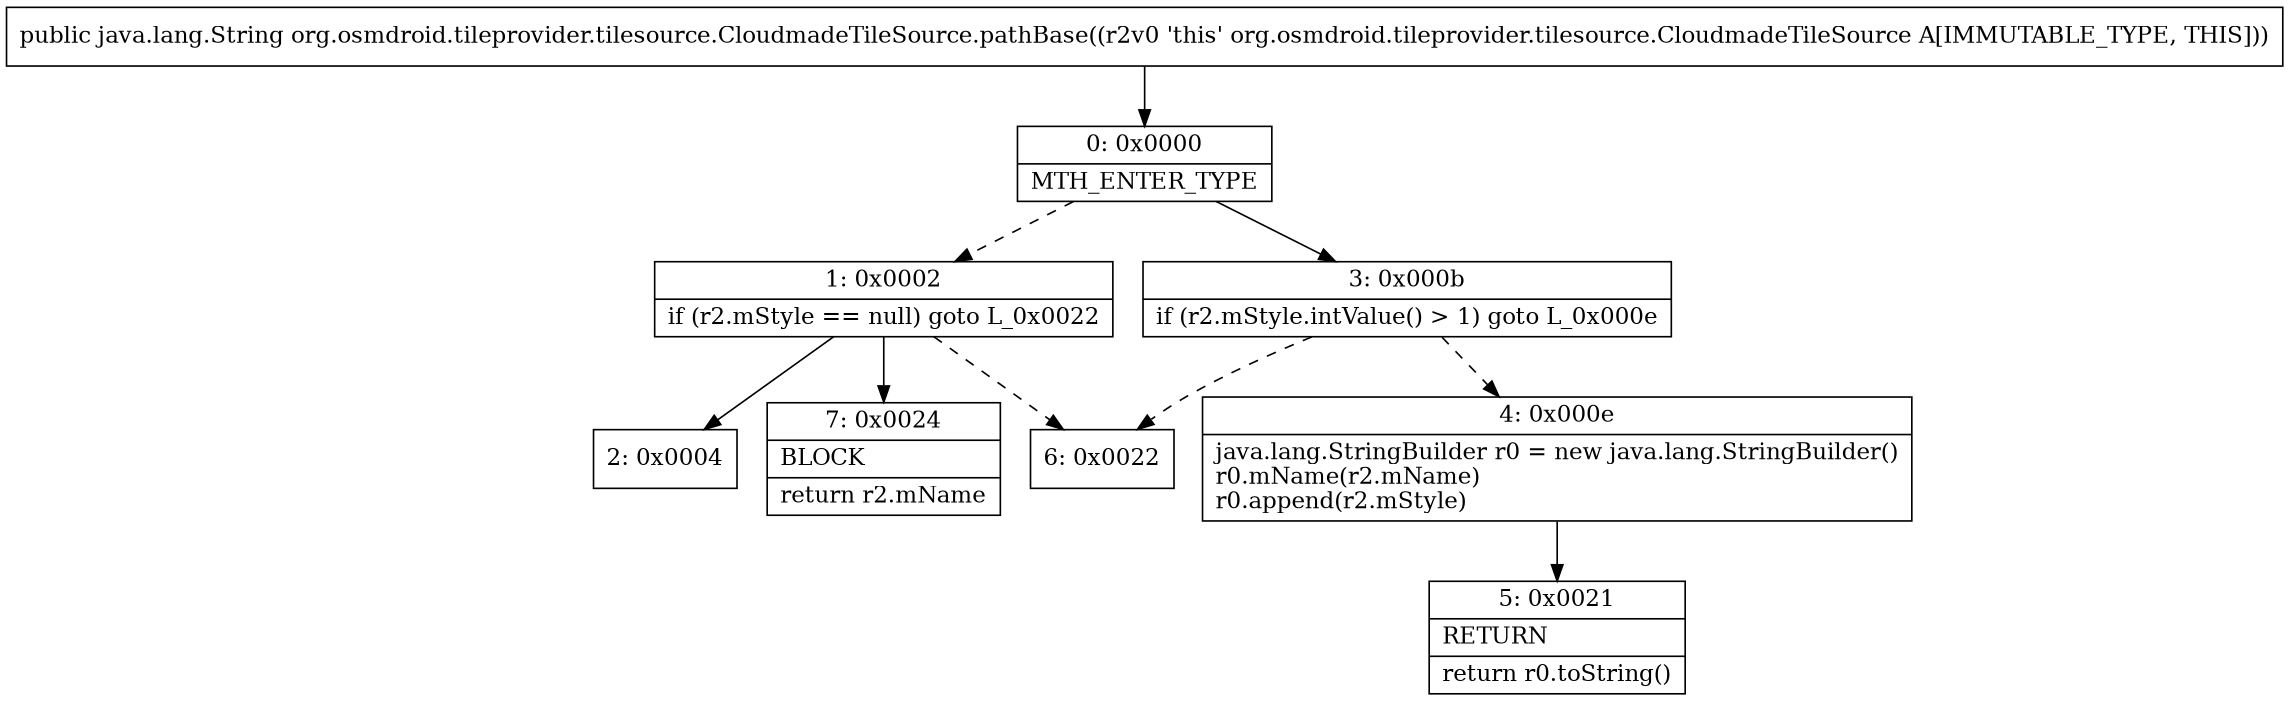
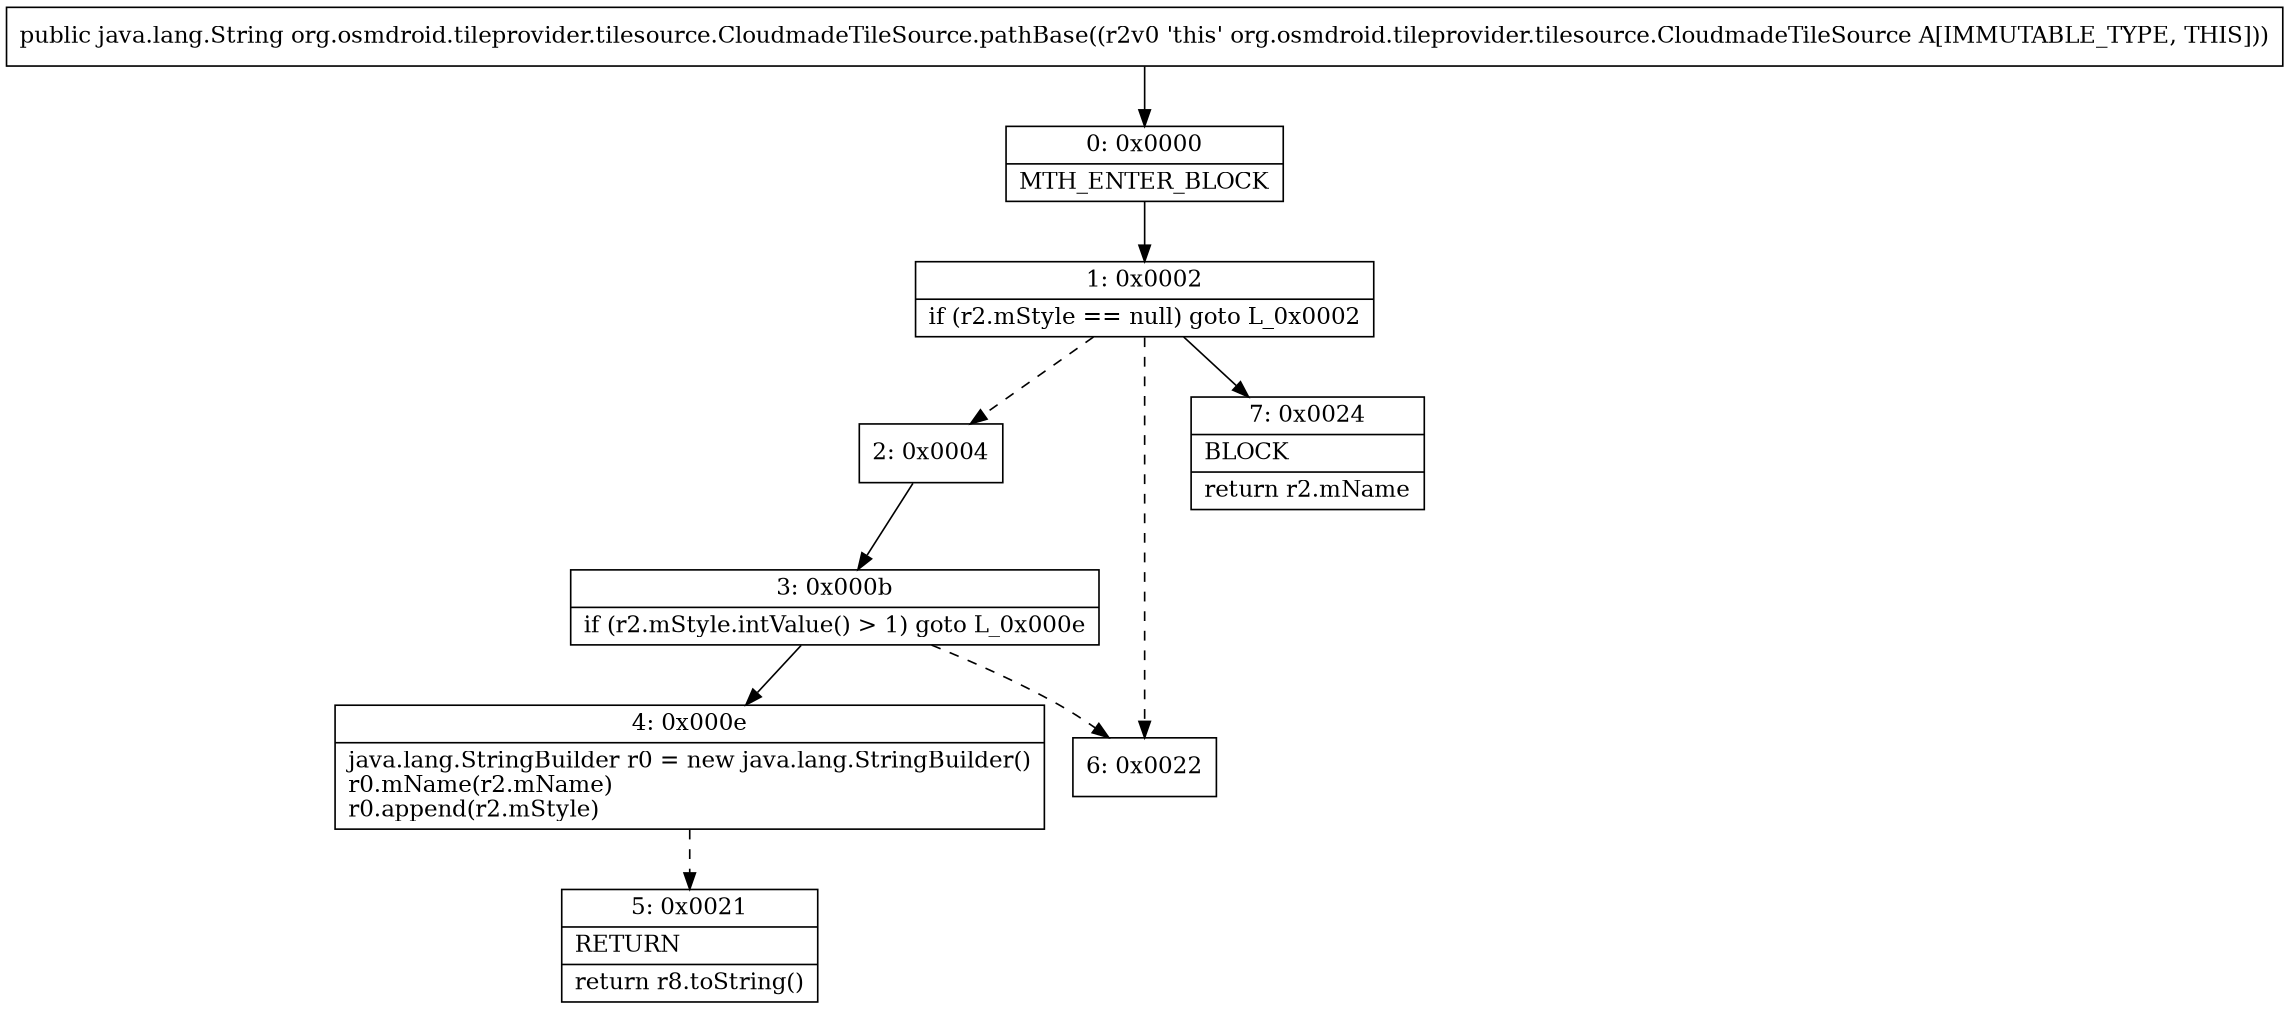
node "0: 0x0000": text "MTH_ENTER_TYPE" -> "MTH_ENTER_BLOCK"
edge "0: 0x0000" -> "1: 0x0002": style dashed -> solid
edge "0: 0x0000" -> "3: 0x000b": now "2: 0x0004" -> "3: 0x000b"
node "1: 0x0002": text "if (r2.mStyle == null) goto L_0x0022" -> "if (r2.mStyle == null) goto L_0x0002"
edge "3: 0x000b" -> "4: 0x000e": style dashed -> solid
edge "1: 0x0002" -> "2: 0x0004": style solid -> dashed
edge "4: 0x000e" -> "5: 0x0021": style solid -> dashed
node "5: 0x0021": text "return r0.toString()" -> "return r8.toString()"
